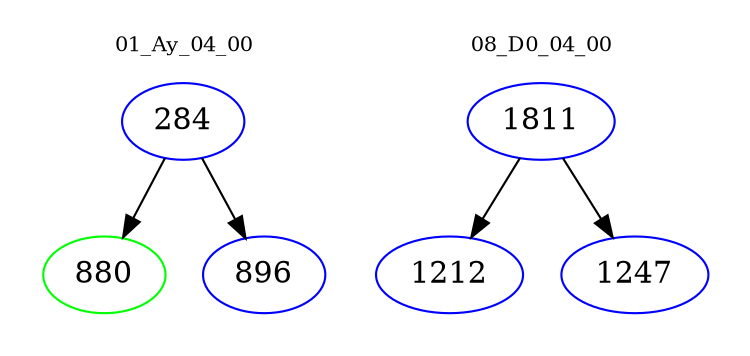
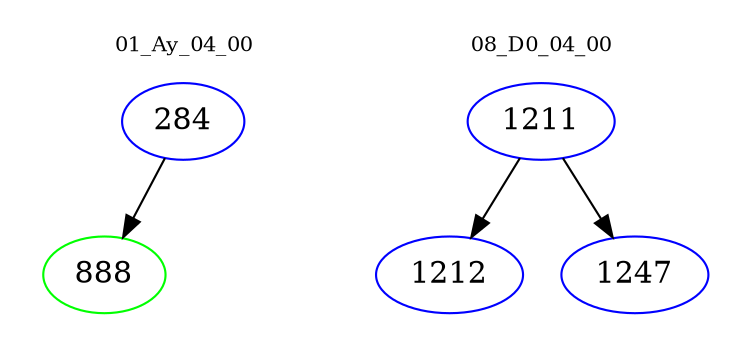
node "1811": label "1811" -> "1211"
node "880": label "880" -> "888"
node "896": removed
